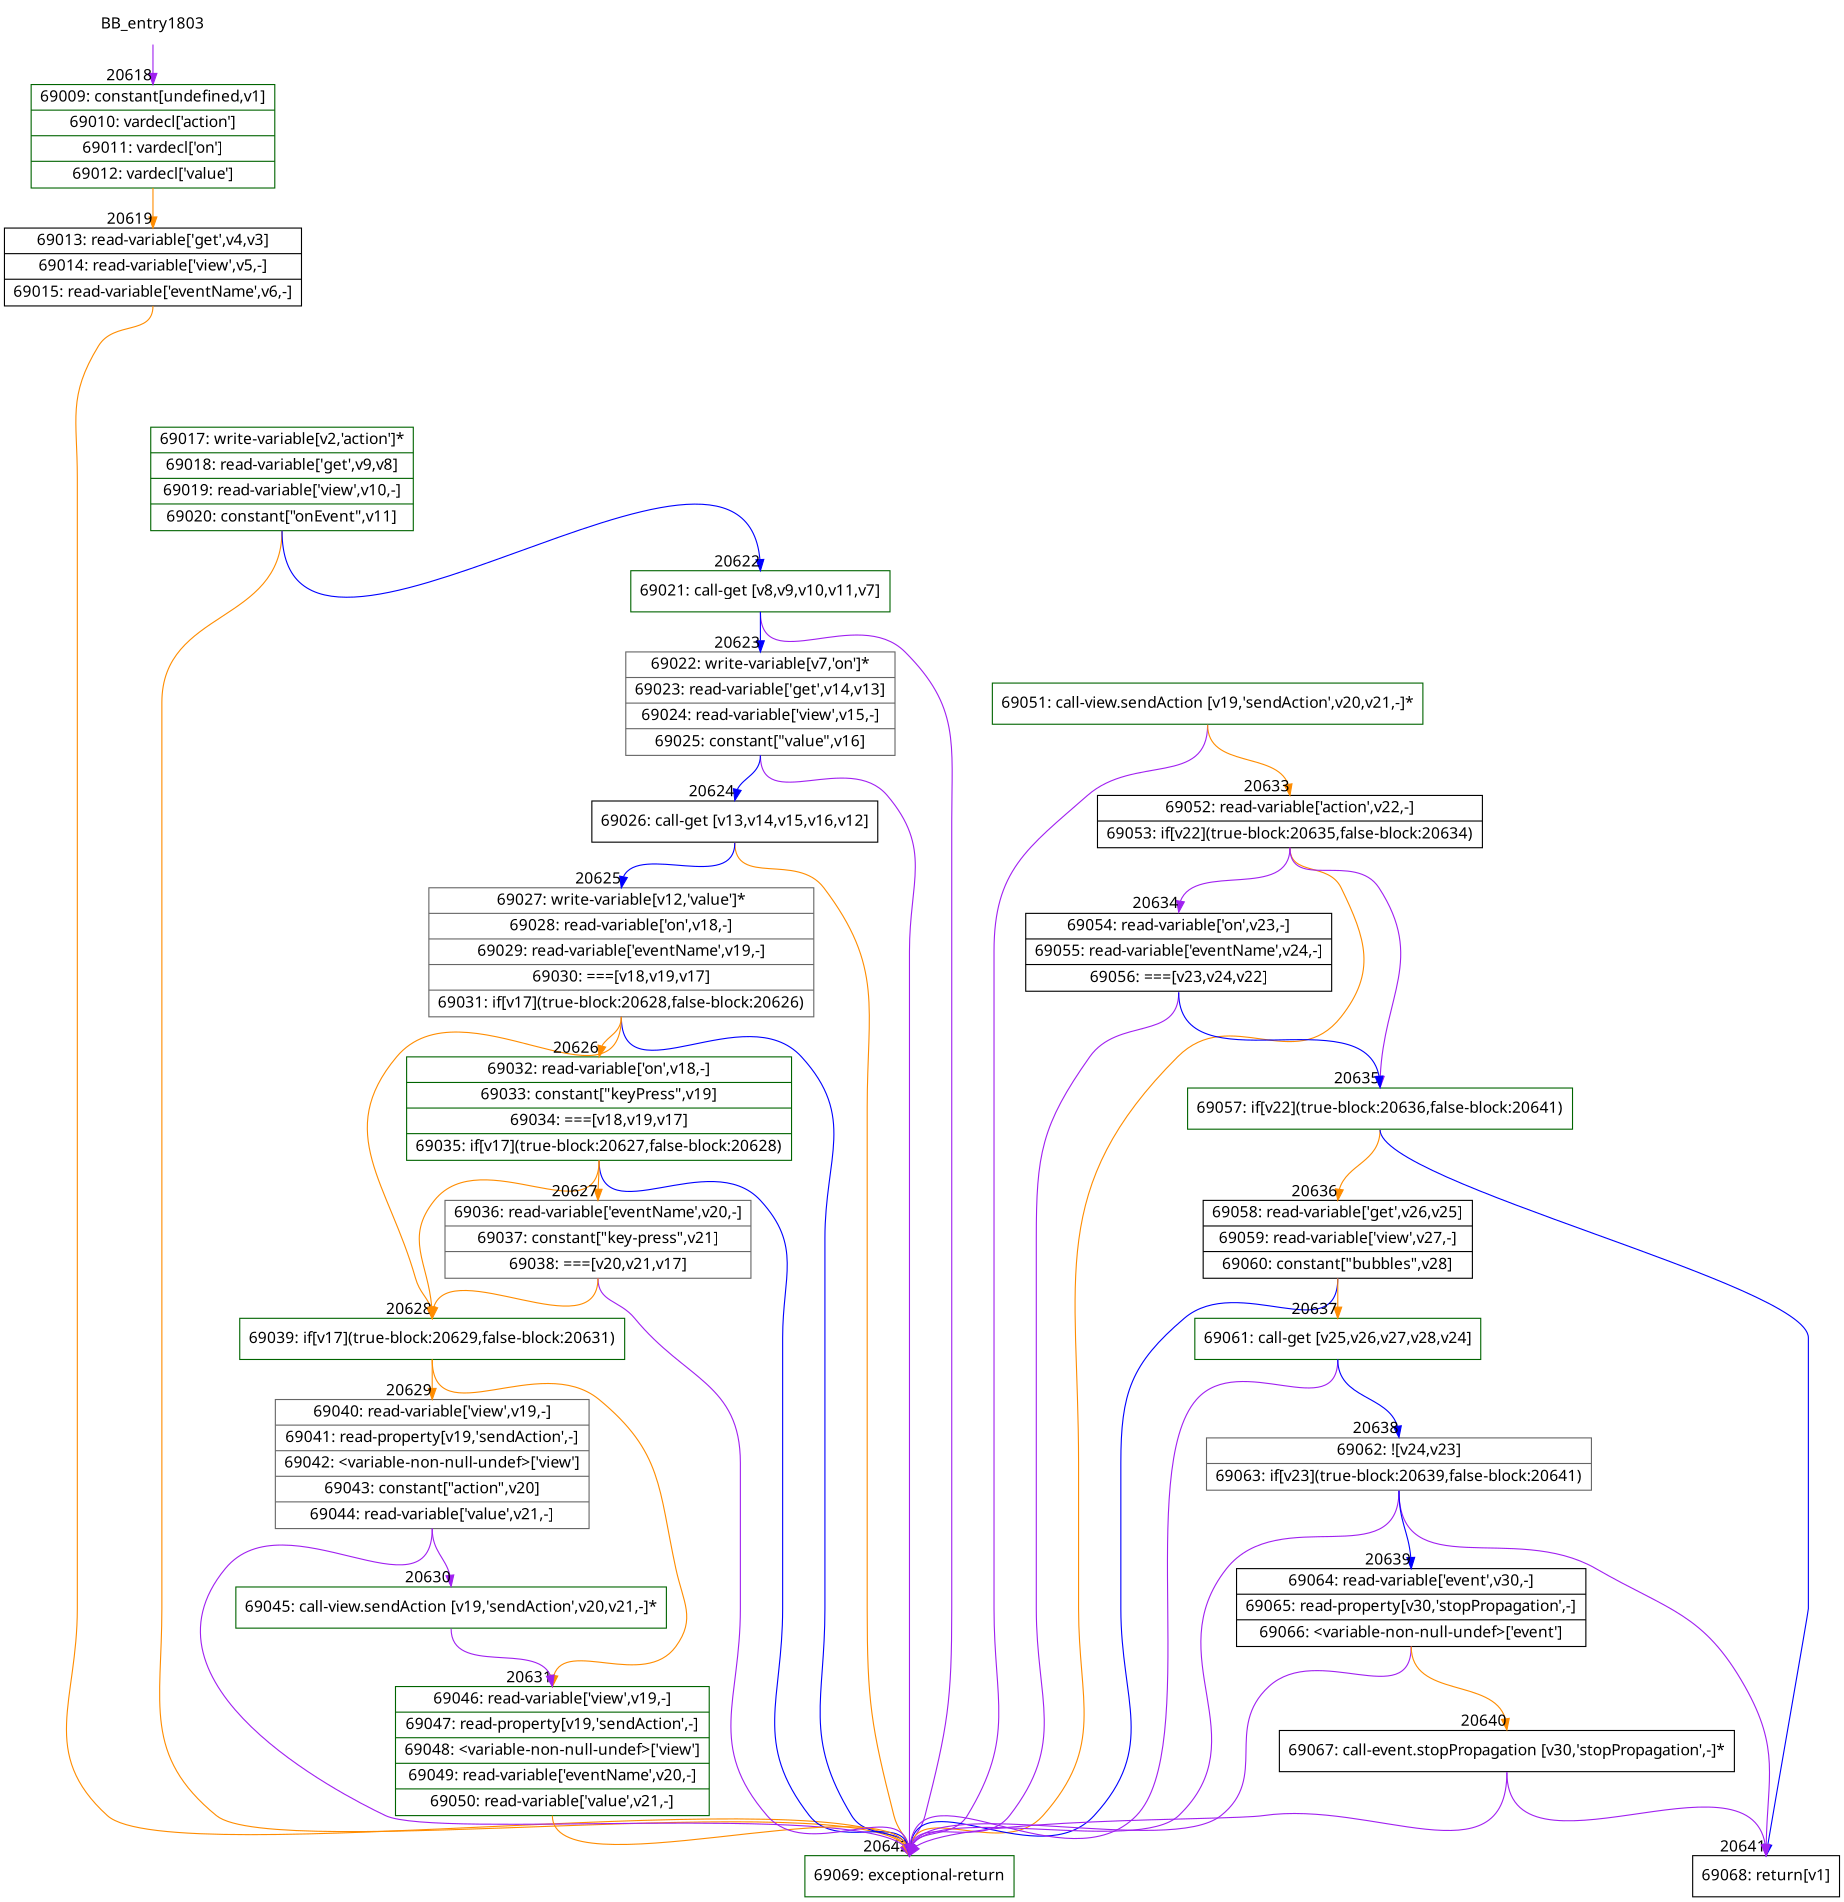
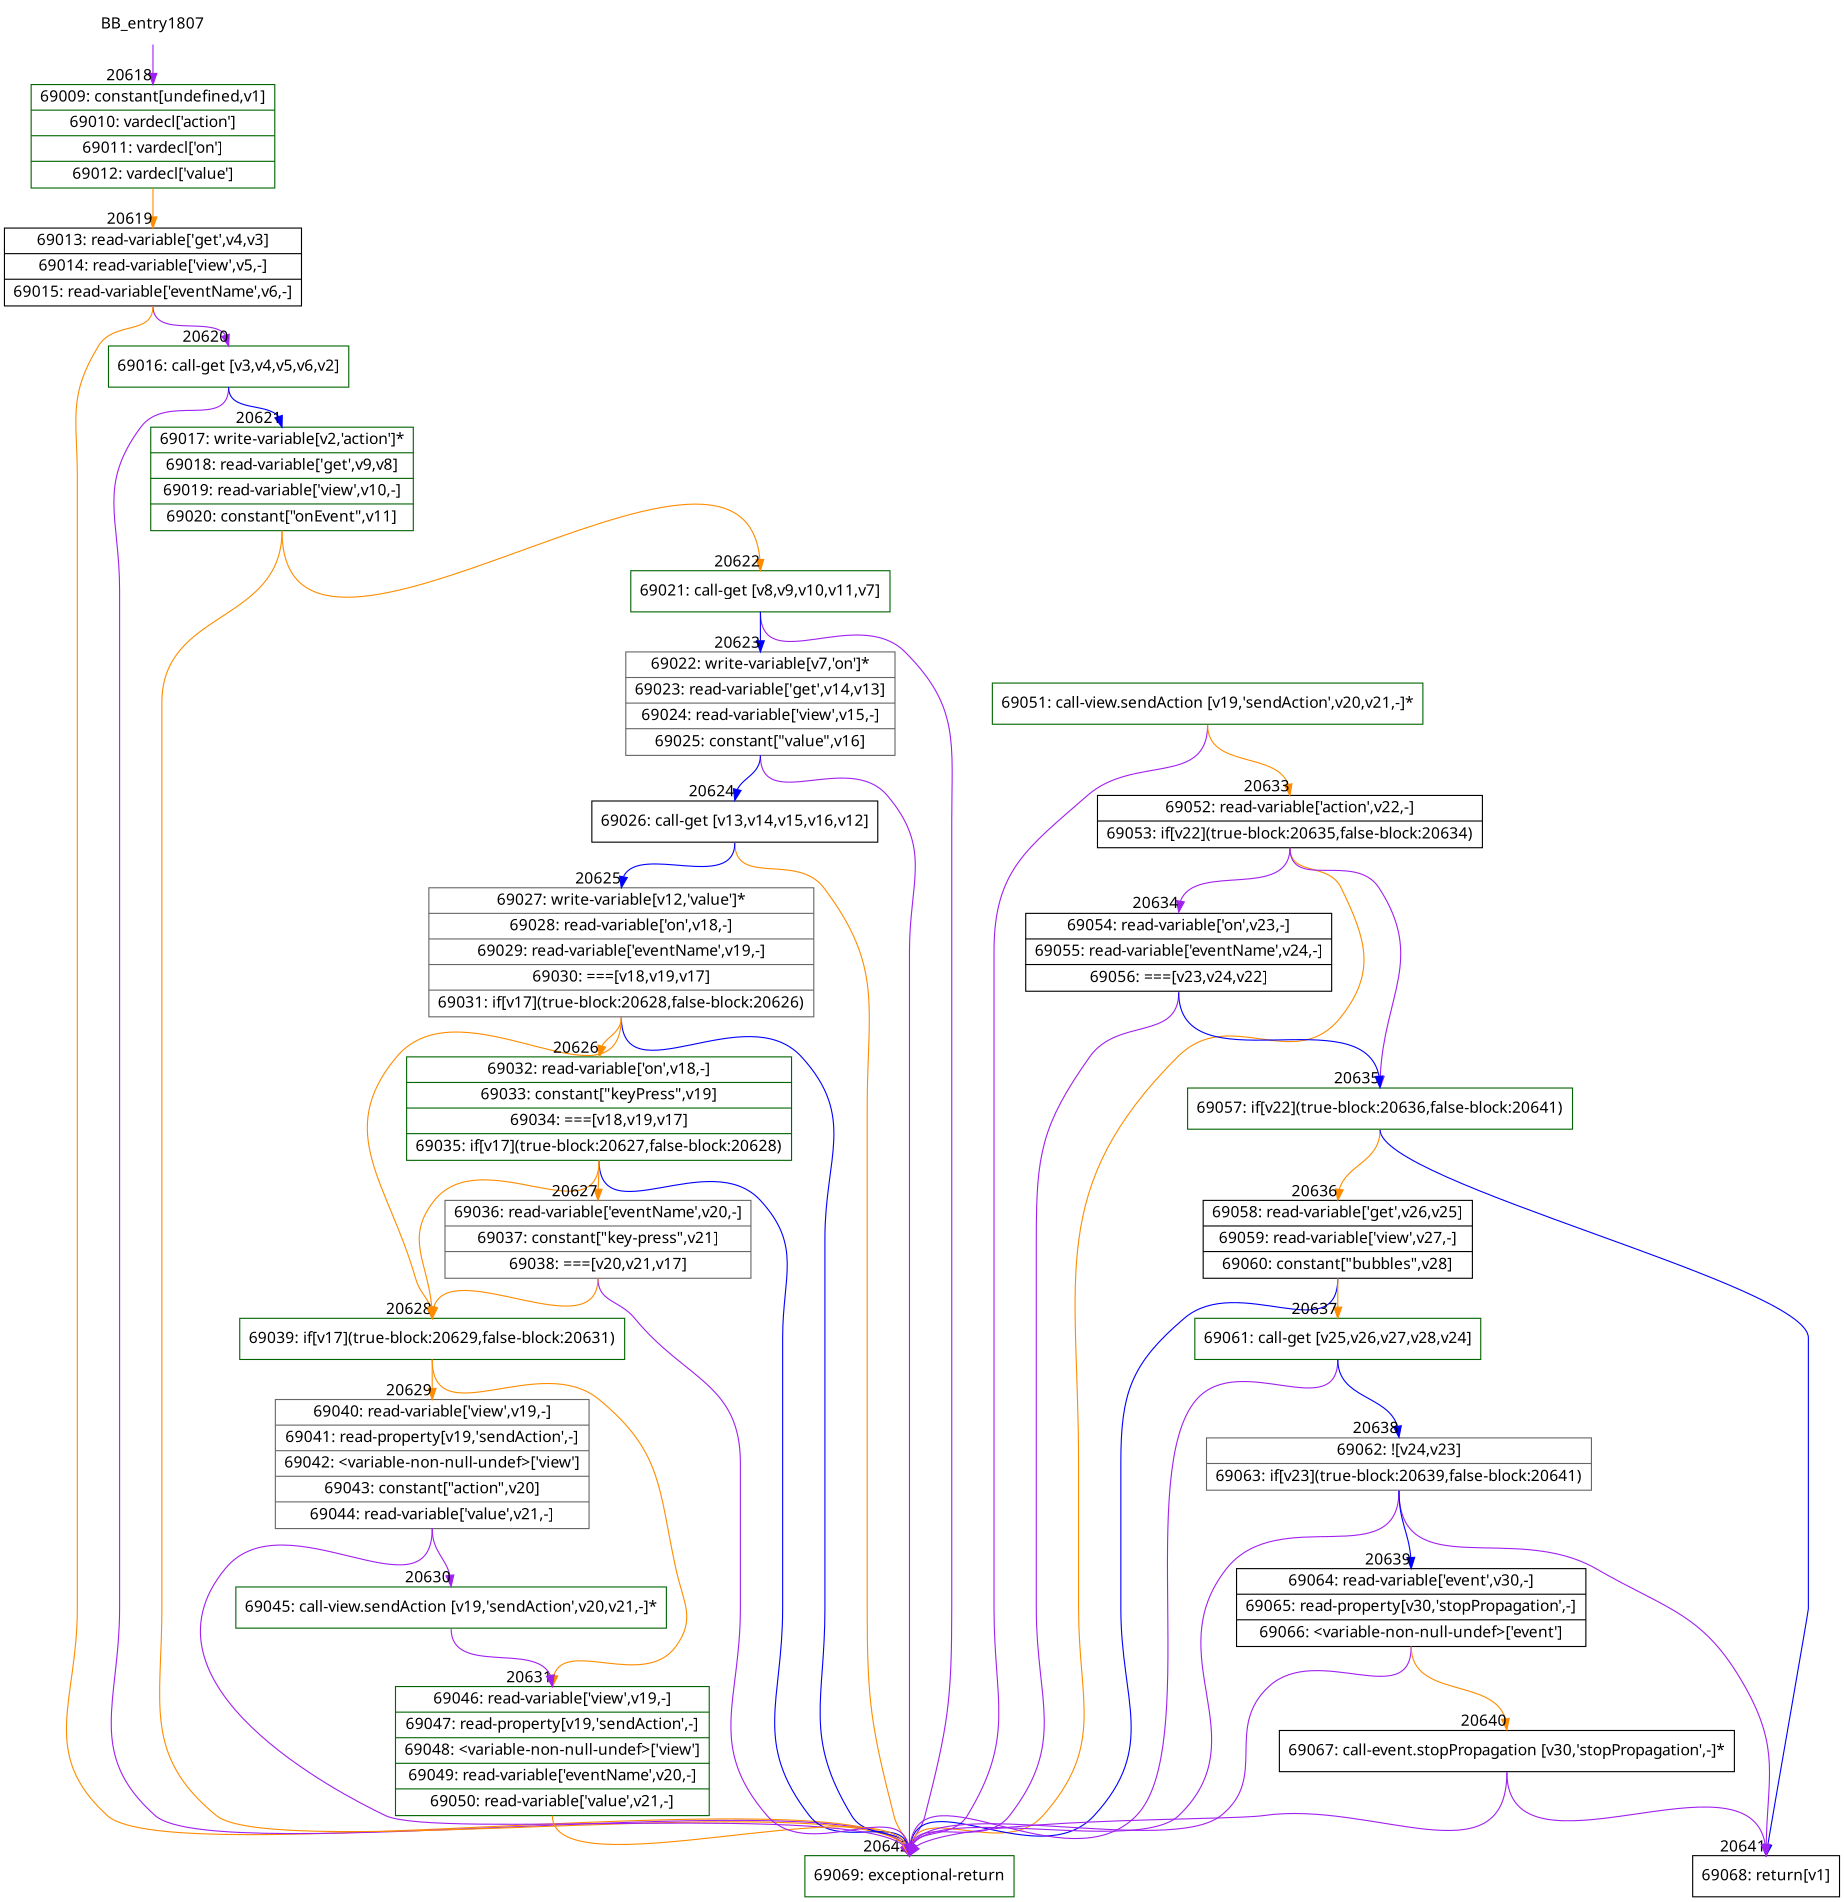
node "BB_entry1803": label "BB_entry1803" -> "BB_entry1807"
node "69016: call-get [v3,v4,v5,v6,v2]": added
edge "69017: write-variable[v2,'action']*" -> "69021: call-get [v8,v9,v10,v11,v7]": color blue -> darkorange
